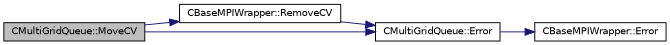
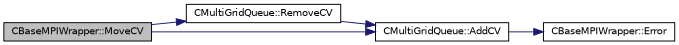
node "CBaseMPIWrapper::RemoveCV": label "CBaseMPIWrapper::RemoveCV" -> "CMultiGridQueue::RemoveCV"
node "CMultiGridQueue::MoveCV": label "CMultiGridQueue::MoveCV" -> "CBaseMPIWrapper::MoveCV"
node "CMultiGridQueue::Error": label "CMultiGridQueue::Error" -> "CMultiGridQueue::AddCV"
